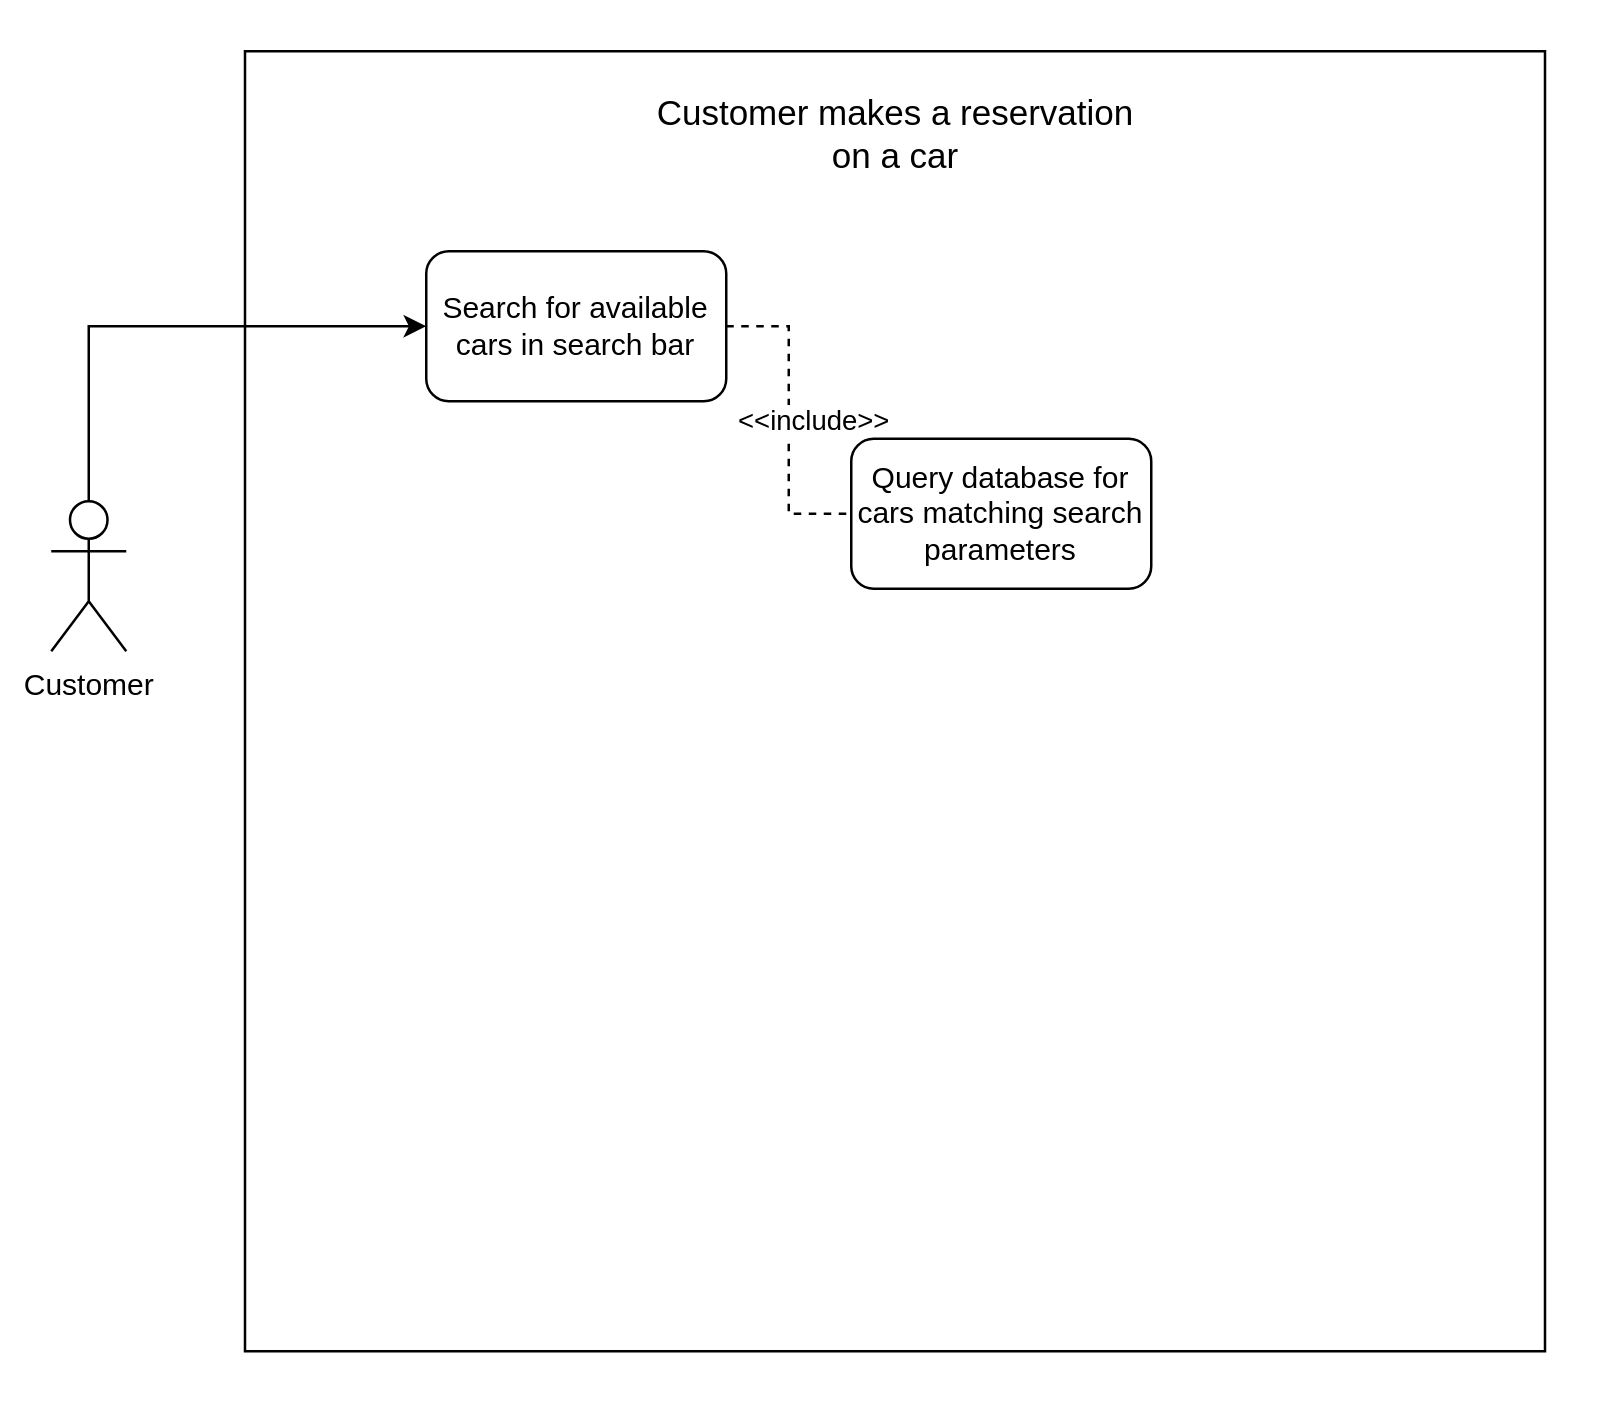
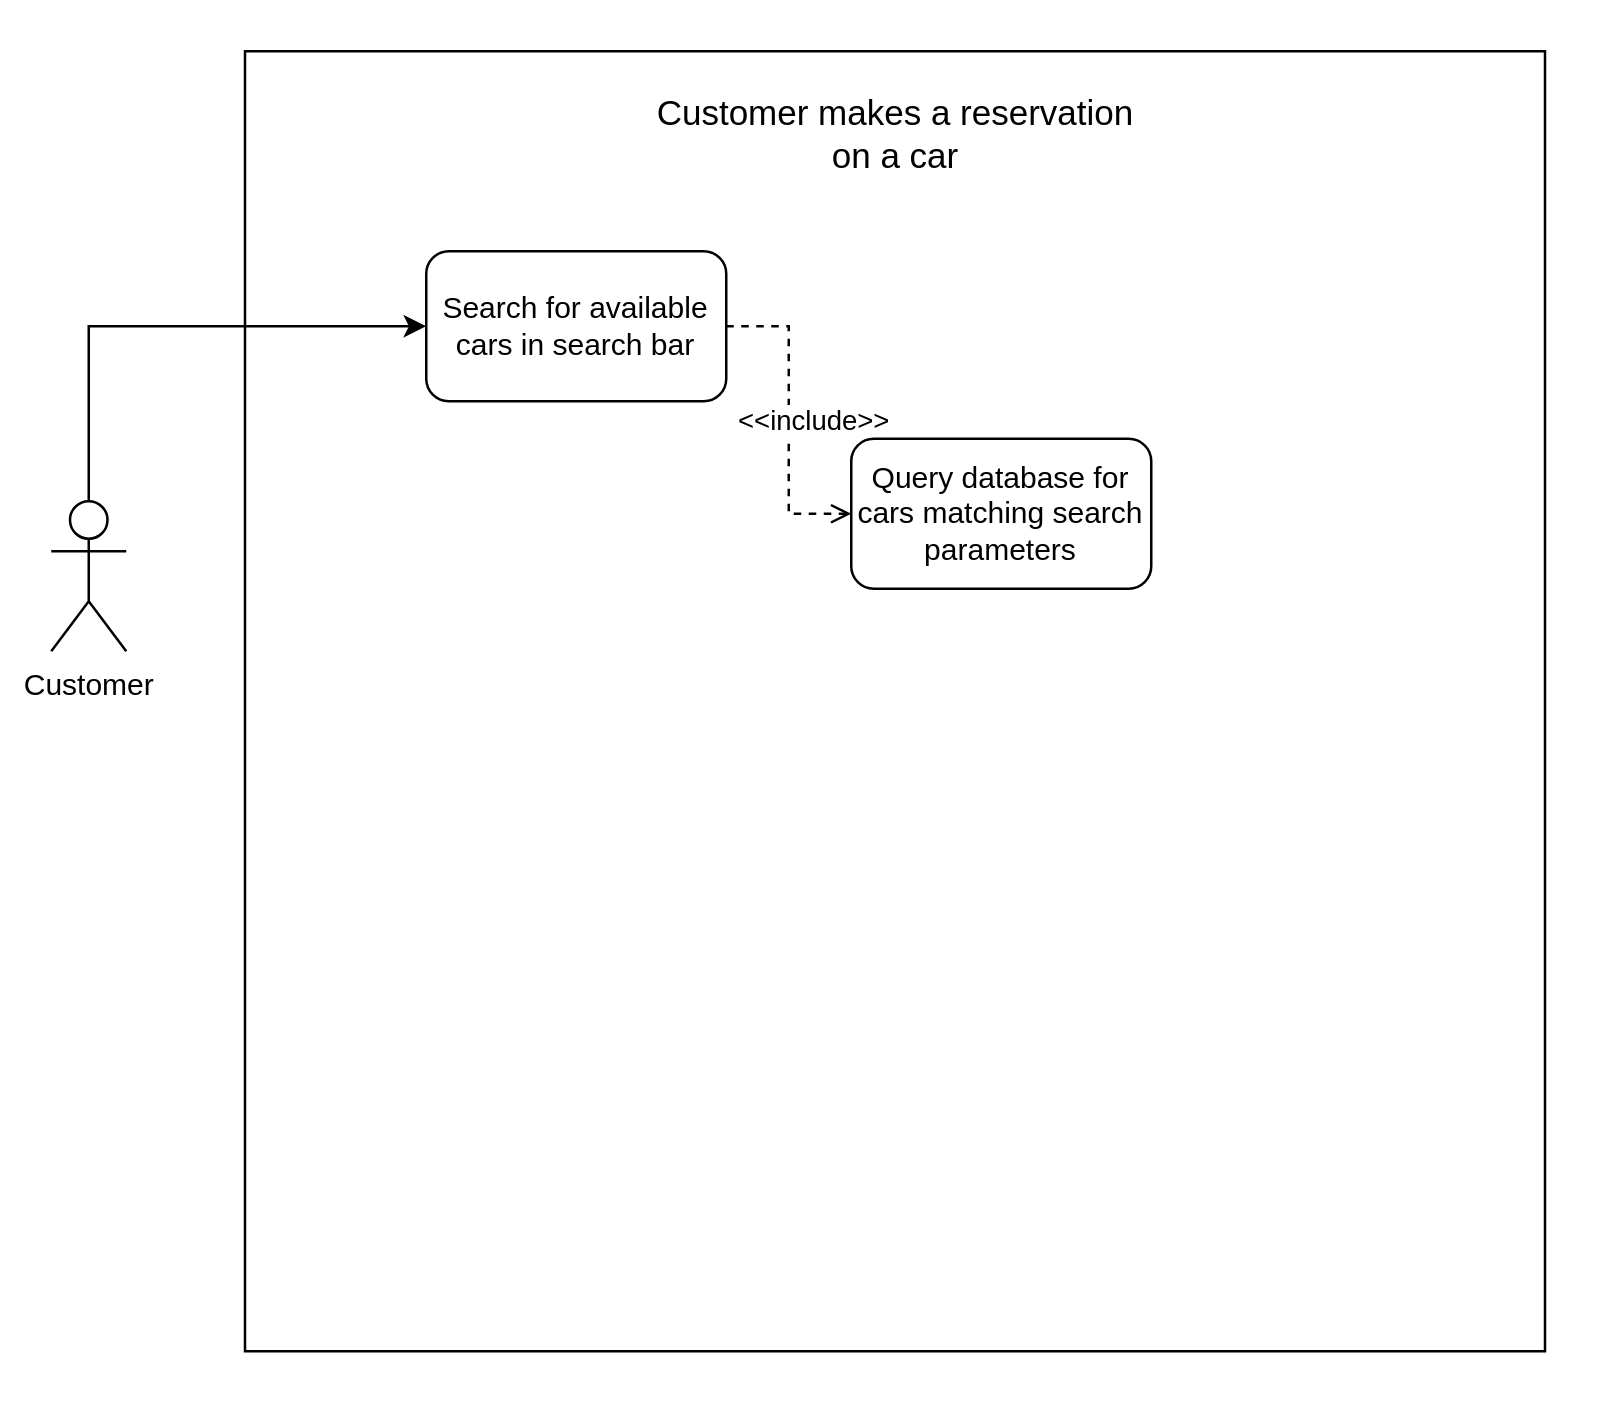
edge "Search for available cars in search bar" -- "Query database for cars matching search parameters": arrowhead none -> open
